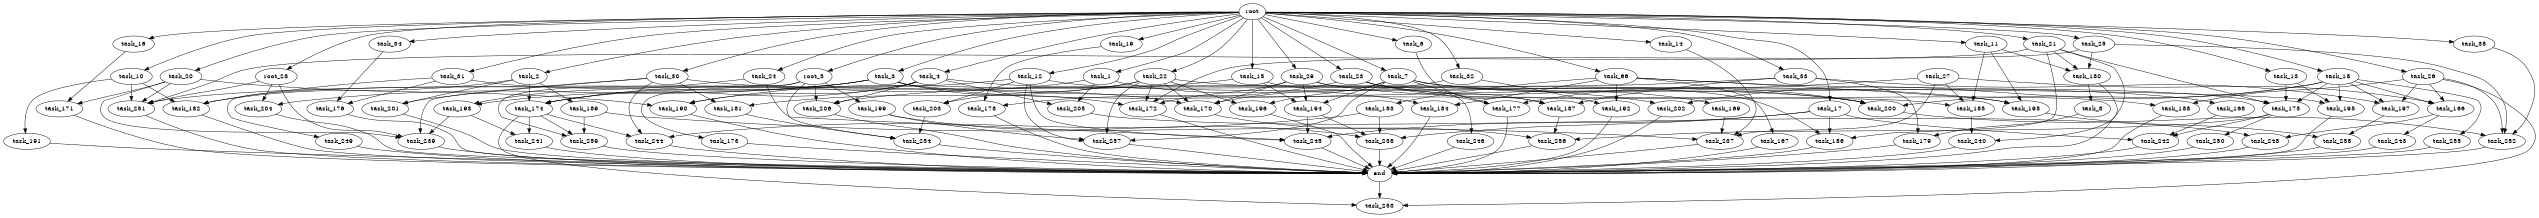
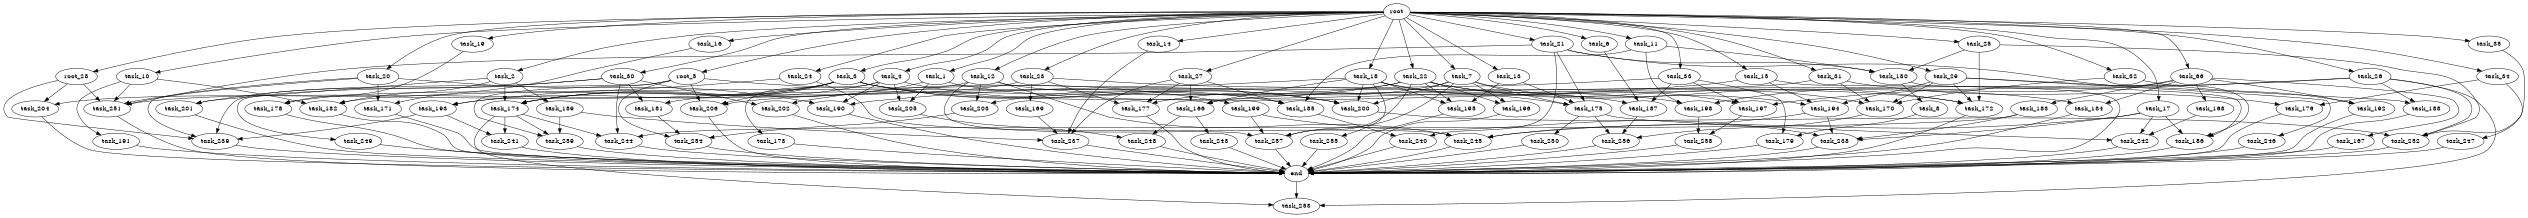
edge "root" -> "task_27": added
edge "task_4" -> "task_206": now "task_3" -> "task_206"
node "task_247": added
